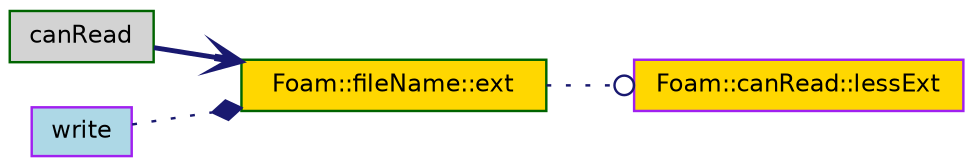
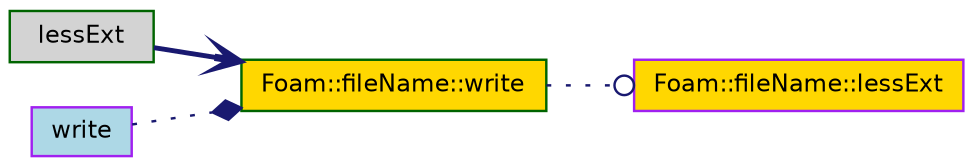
node "canRead": label "canRead" -> "lessExt"
node "Foam::fileName::ext": label "Foam::fileName::ext" -> "Foam::fileName::write"
node "Foam::canRead::lessExt": label "Foam::canRead::lessExt" -> "Foam::fileName::lessExt"
